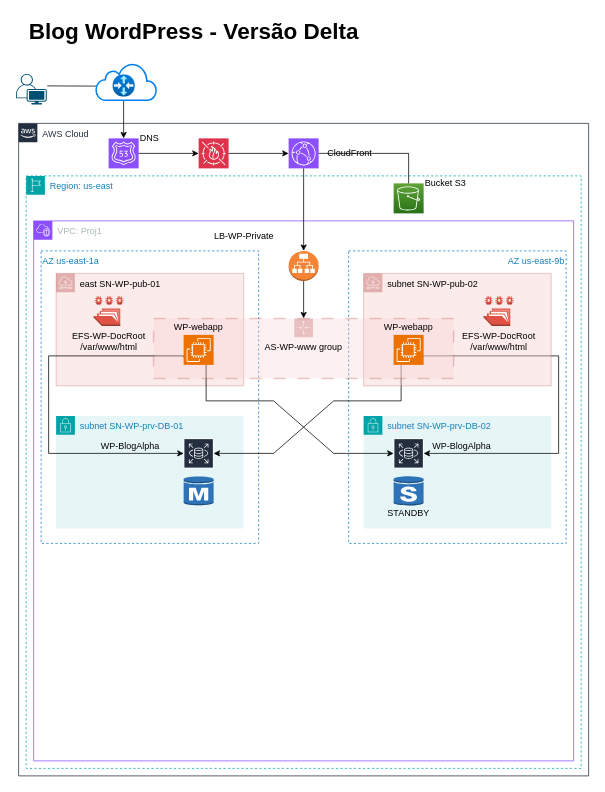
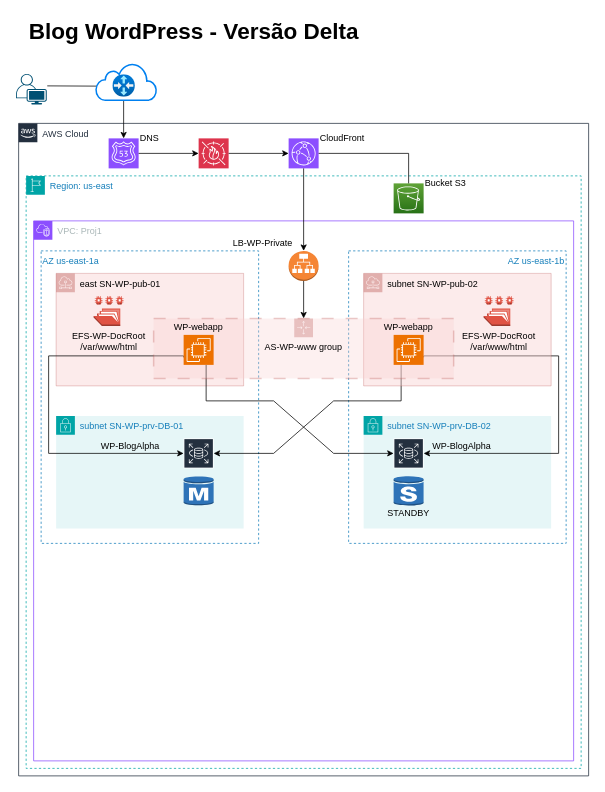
node "CloudFront": moved (367, 153) -> (360, 138)
node "LB-WP-Private": moved (246, 236) -> (265, 243)
node "AZ us-east-9b": label "AZ us-east-9b" -> "AZ us-east-1b"
